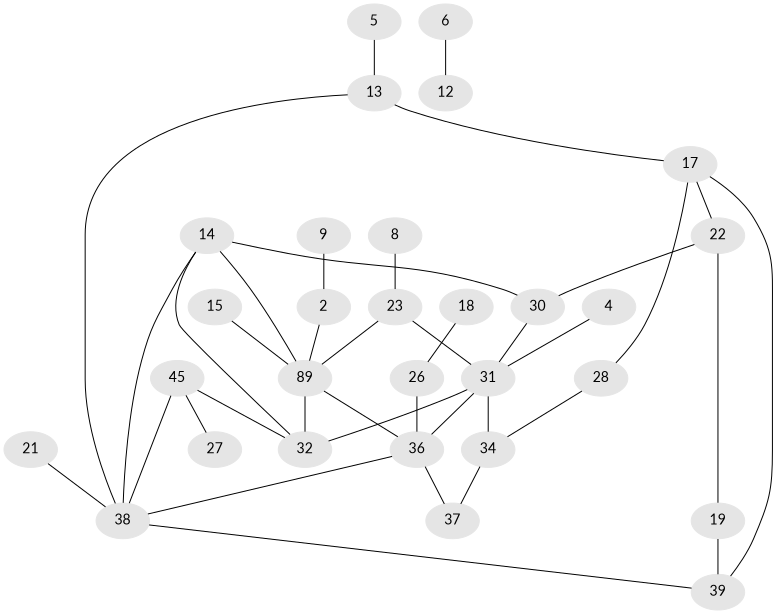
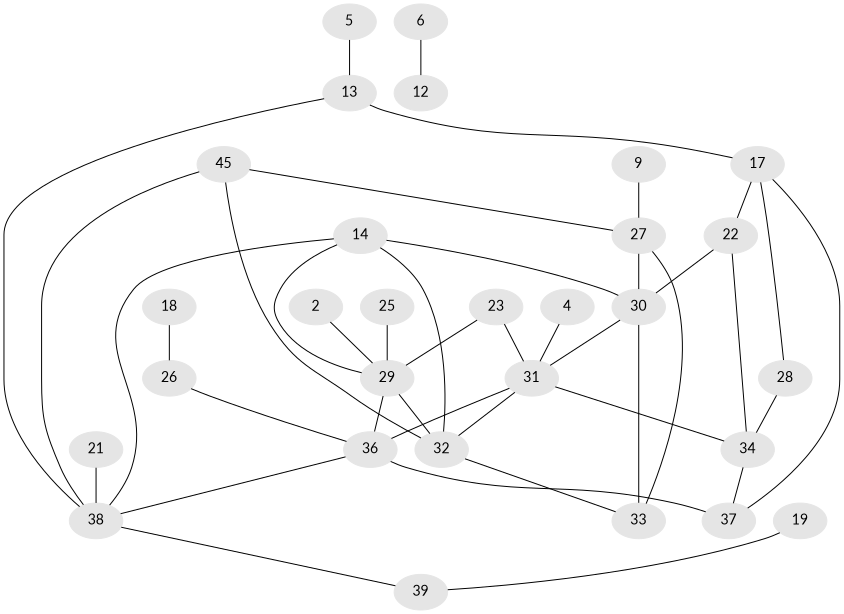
node "8": removed
edge "9" -- "2": now "9" -- "27"
edge "27" -- "30": added
node "15": label "15" -> "25"
edge "17" -- "39": now "17" -- "37"
node "89": label "89" -> "29"
edge "22" -- "19": now "22" -- "34"
node "33": added
